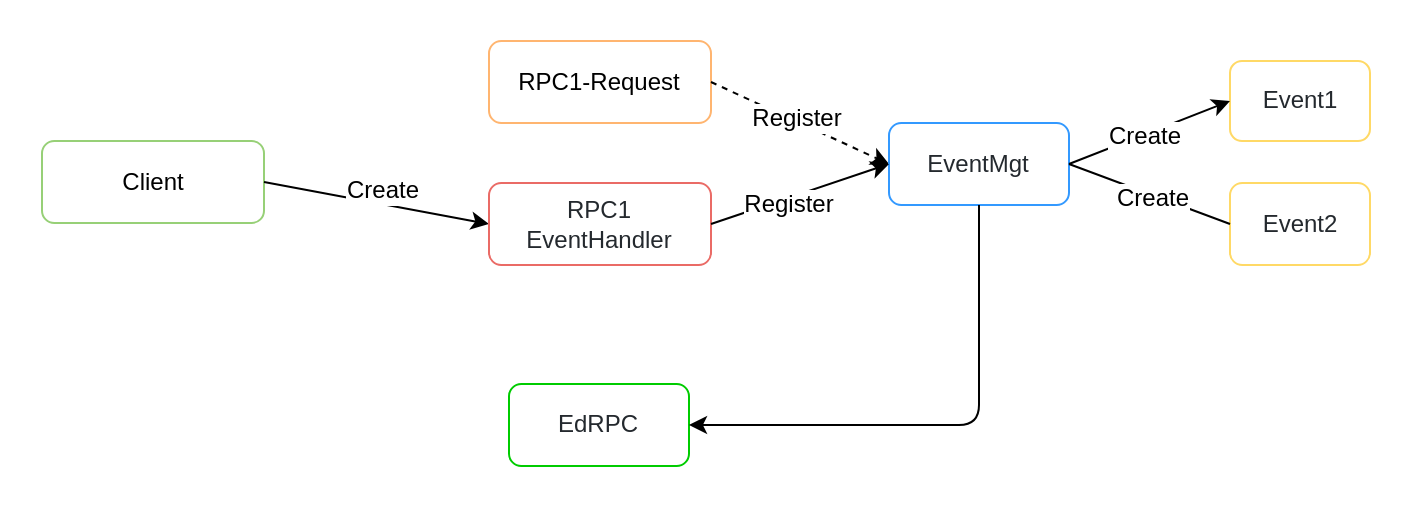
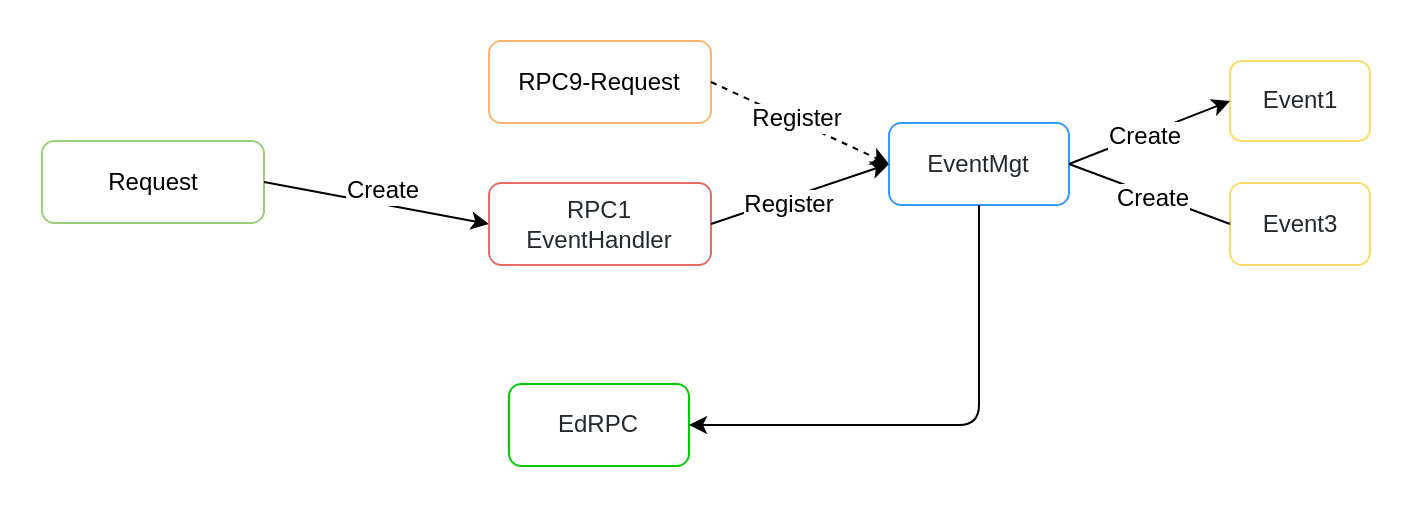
node "RPC1-Request": label "RPC1-Request" -> "RPC9-Request"
node "Client": label "Client" -> "Request"
node "Event2": label "Event2" -> "Event3"
